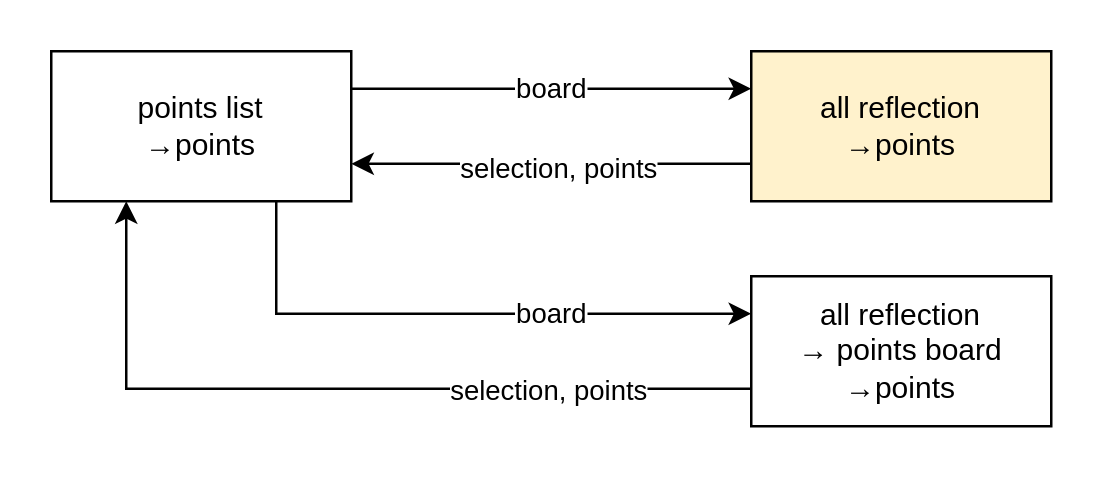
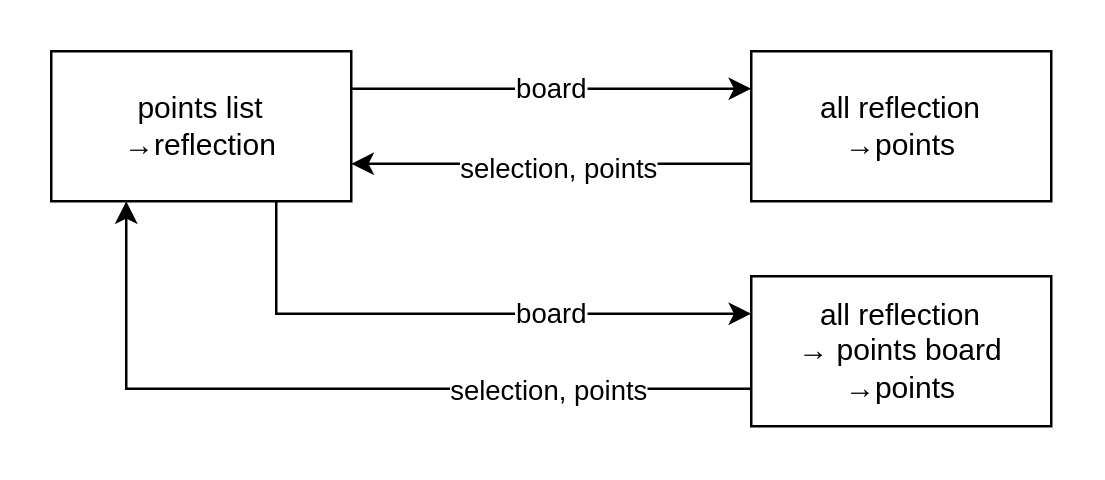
node "points list →points": label "points list →points" -> "points list →reflection"
node "all reflection →points": fillcolor #fff2cc -> #ffffff
